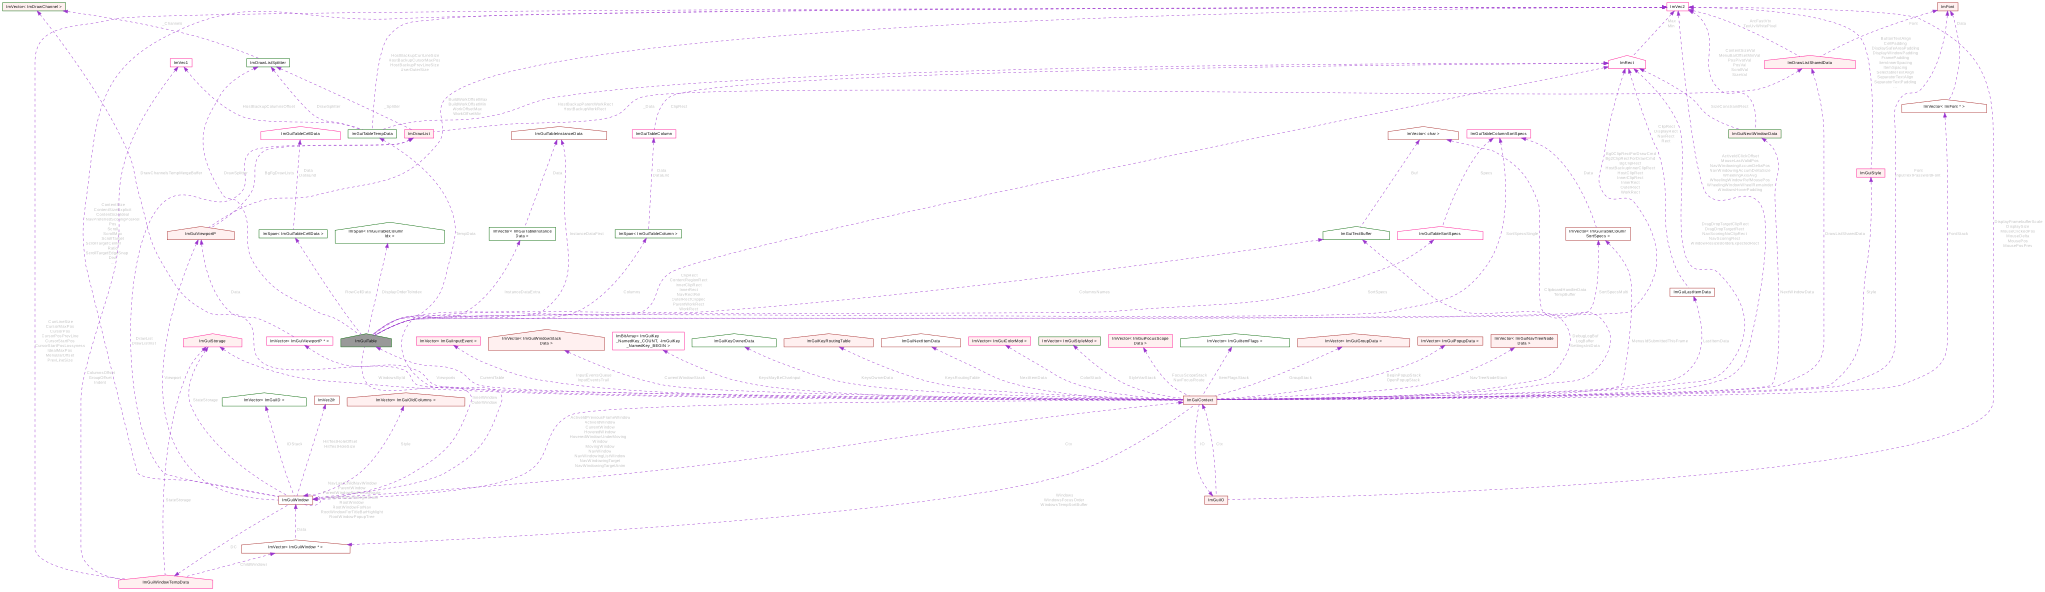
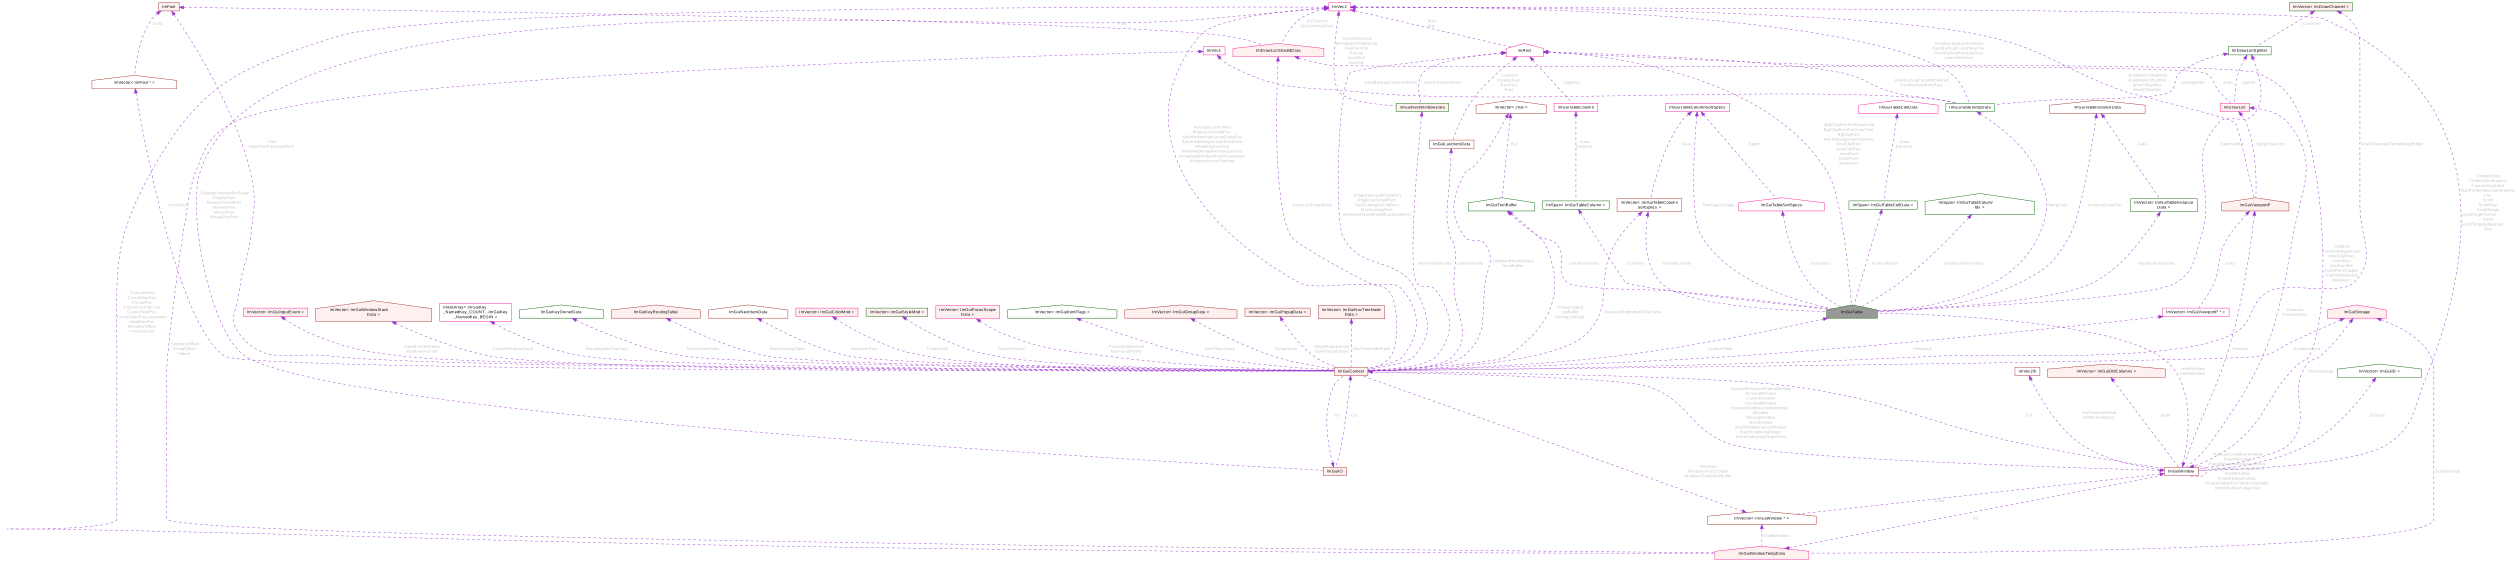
node "ImGuiStyle": removed
